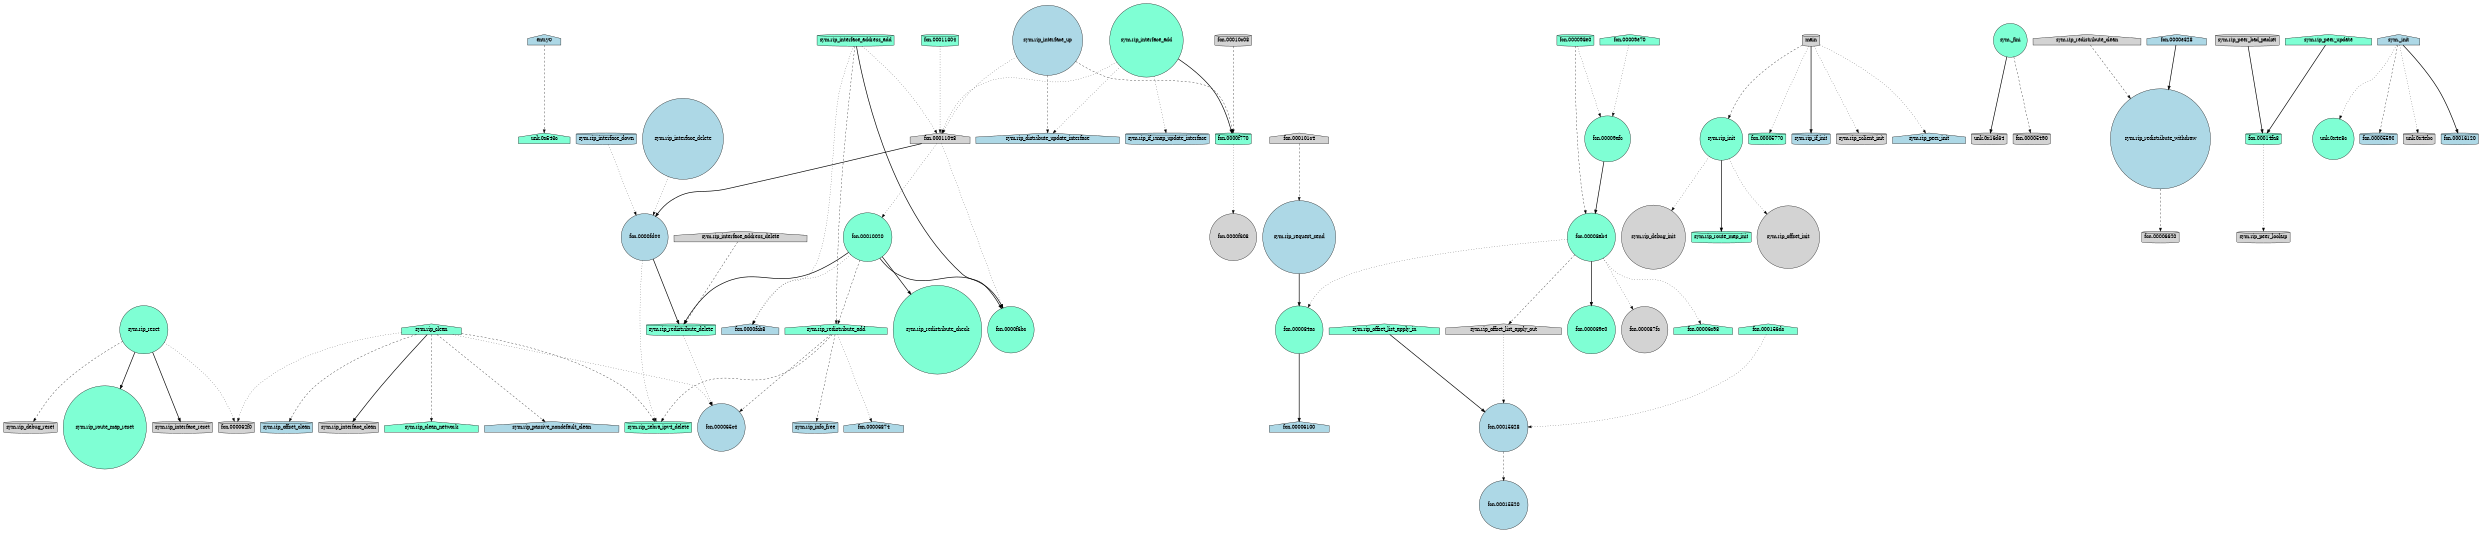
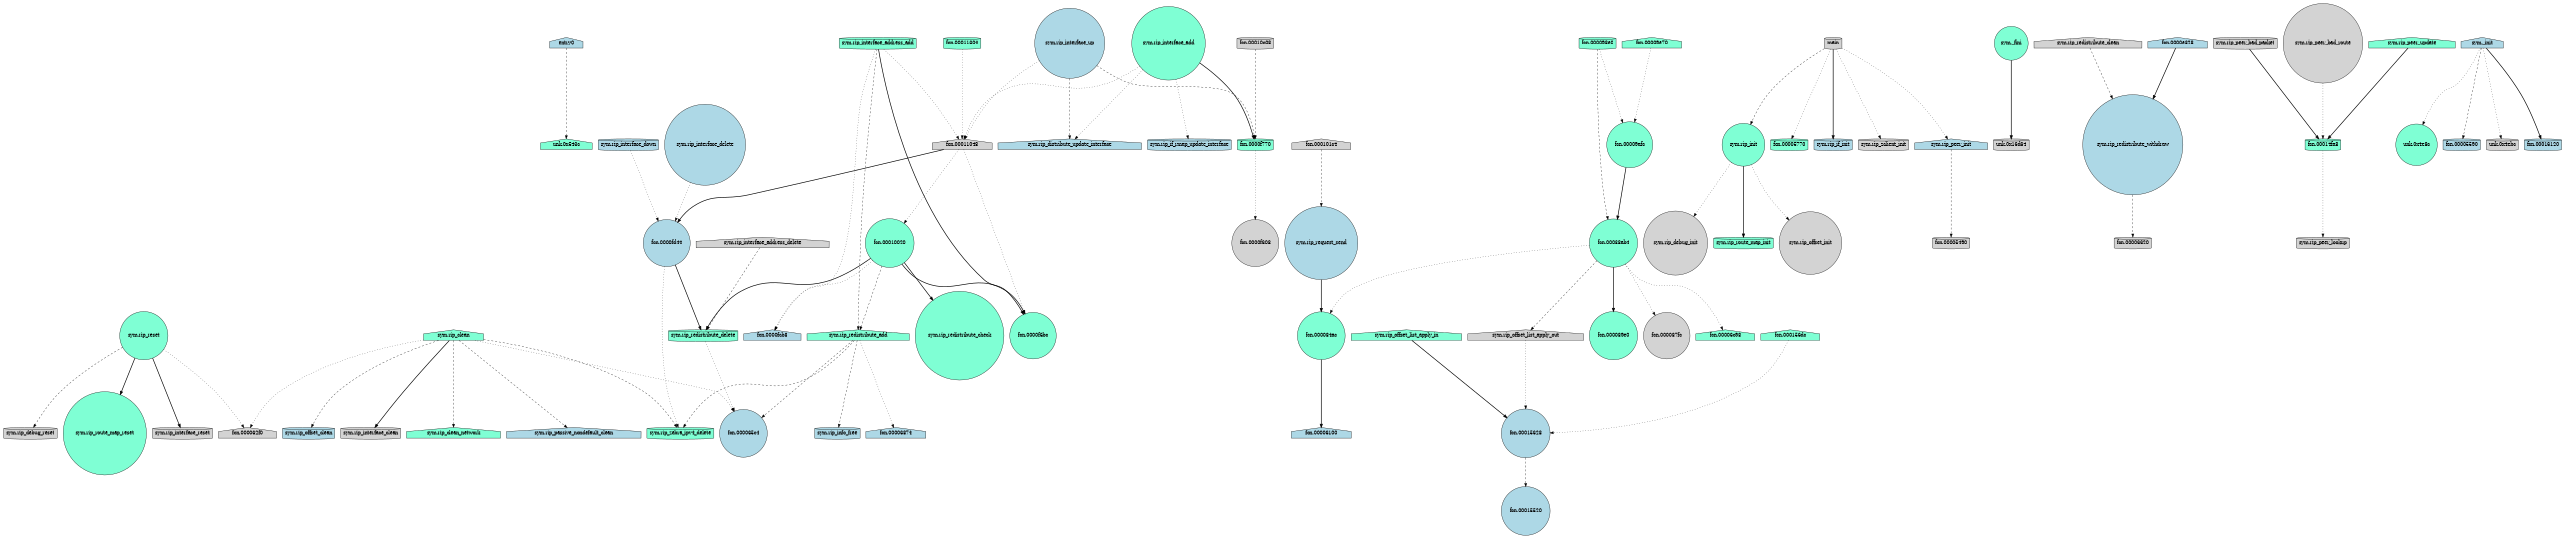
node "sym.rip_peer_bad_route": added
edge "sym._fini" -> "fcn.00005490": now "sym.rip_peer_init" -> "fcn.00005490"
node "fcn.00008ab4": label "fcn.00008ab4" -> "fcn.00038ab4"
node "fcn.000062f0": shape cylinder -> house
